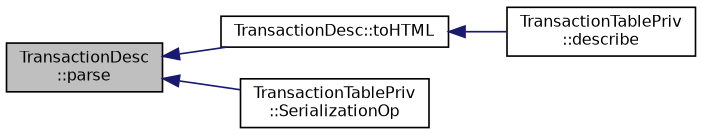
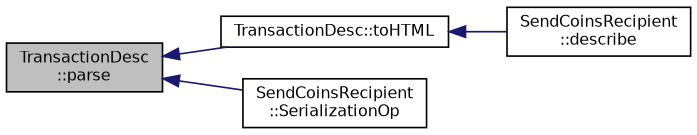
node "TransactionTablePriv ::describe": label "TransactionTablePriv ::describe" -> "SendCoinsRecipient ::describe"
node "TransactionTablePriv ::SerializationOp": label "TransactionTablePriv ::SerializationOp" -> "SendCoinsRecipient ::SerializationOp"
